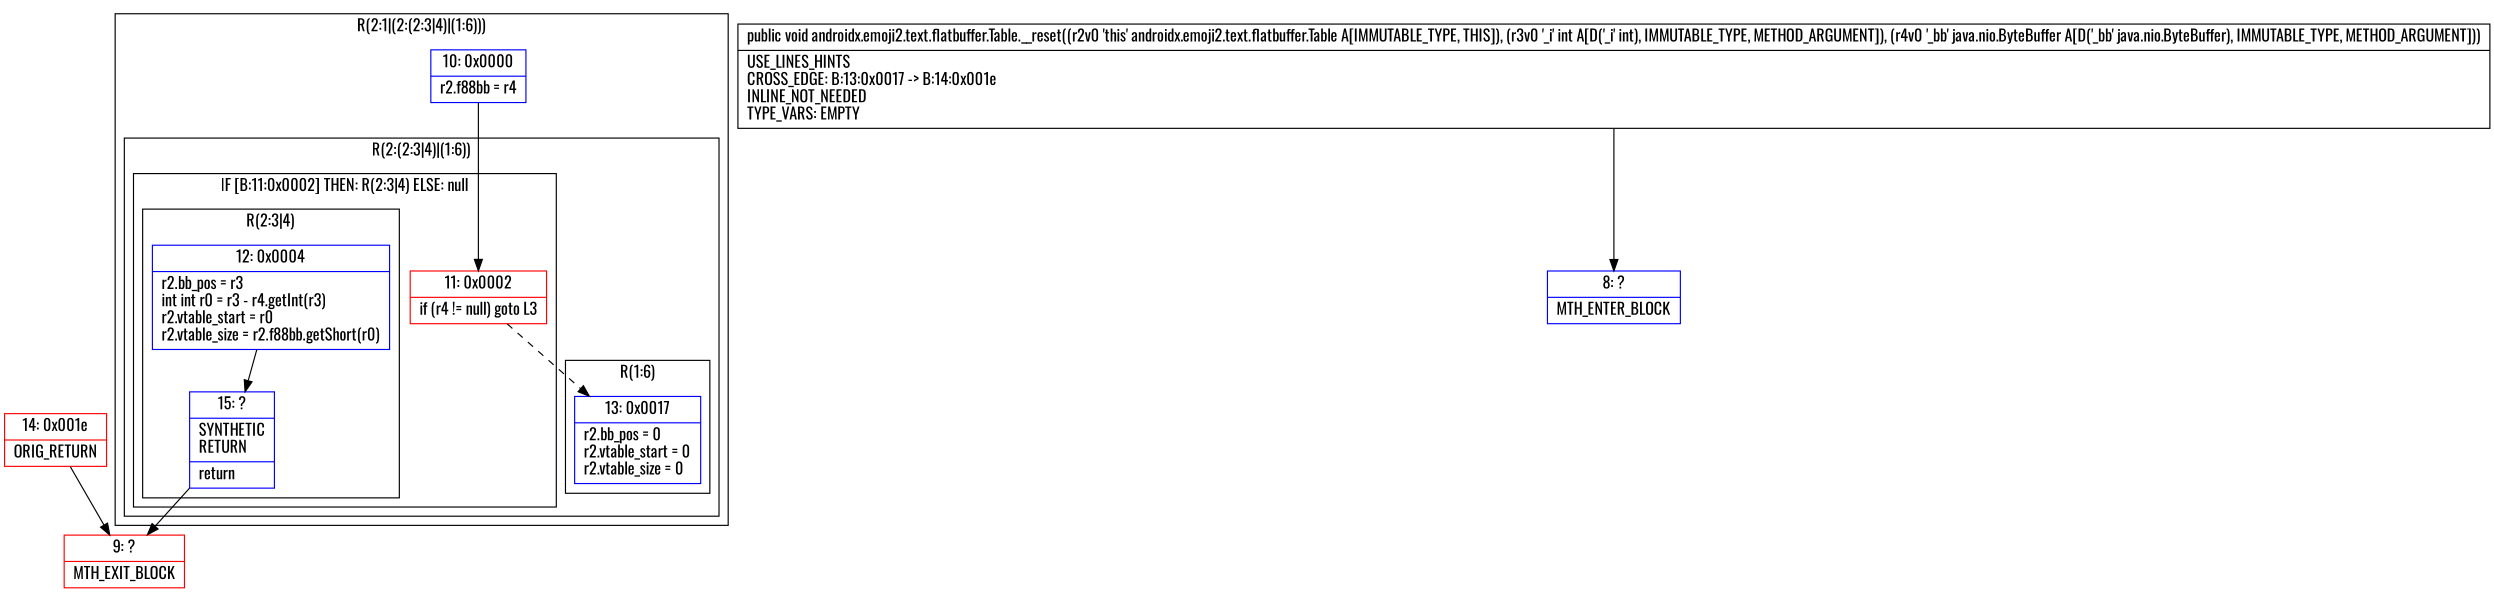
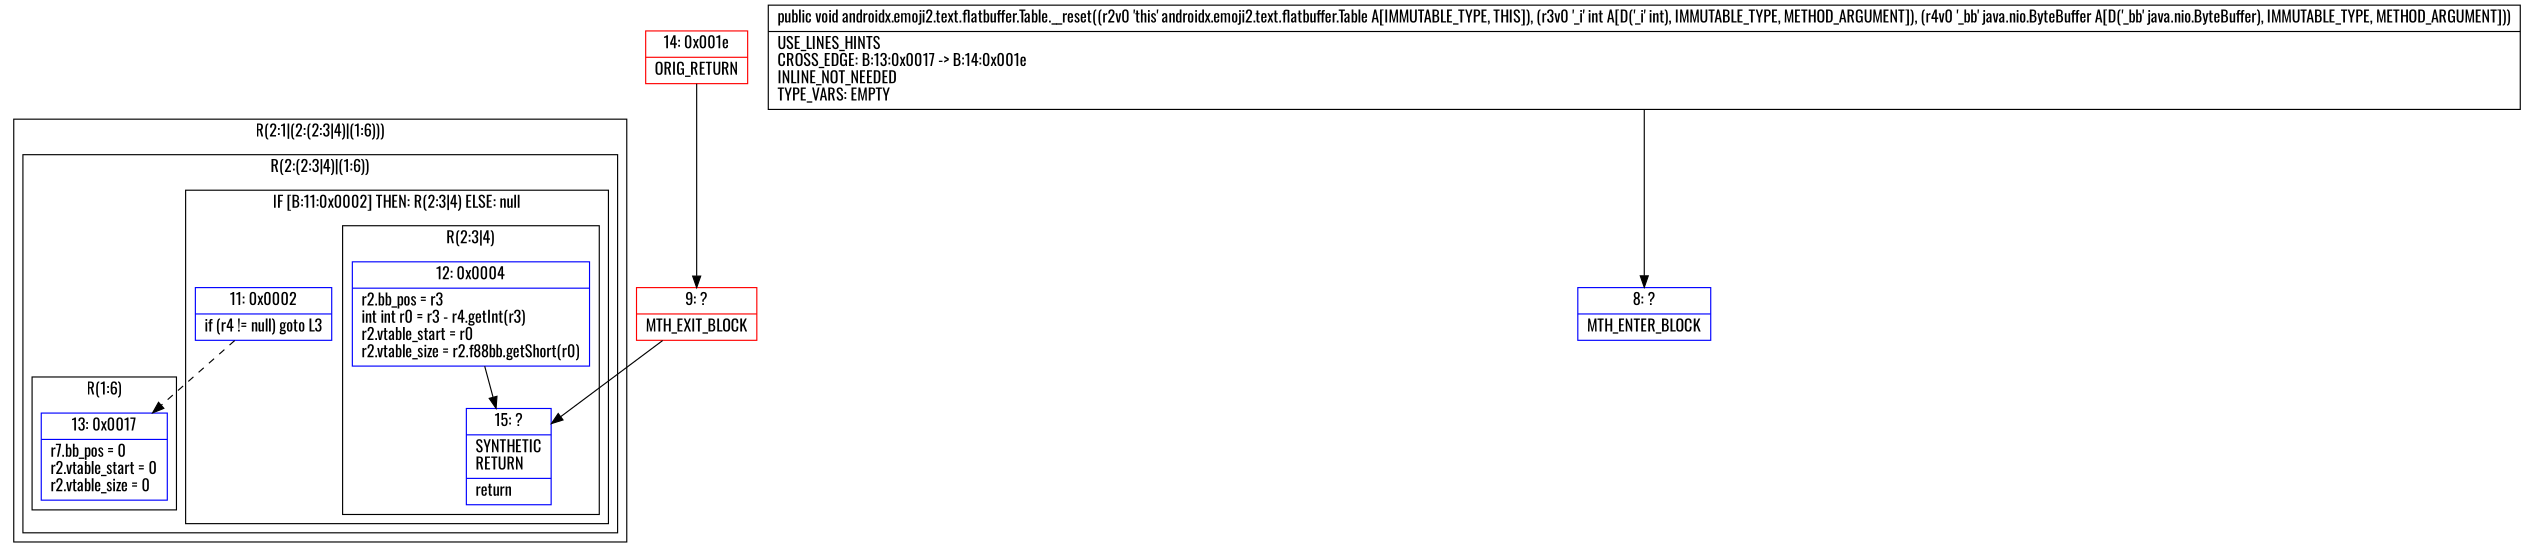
node "10: 0x0000": removed
node "11: 0x0002": color red -> blue
node "13: 0x0017": text "r2.bb_pos = 0" -> "r7.bb_pos = 0"
edge "15: ?" -> "9: ?": reversed
